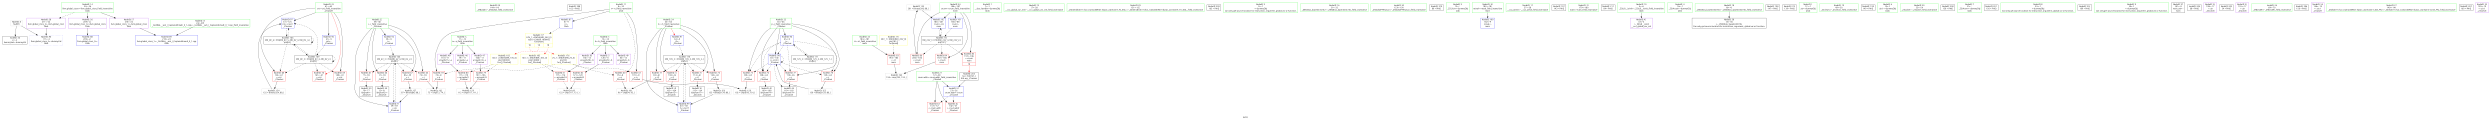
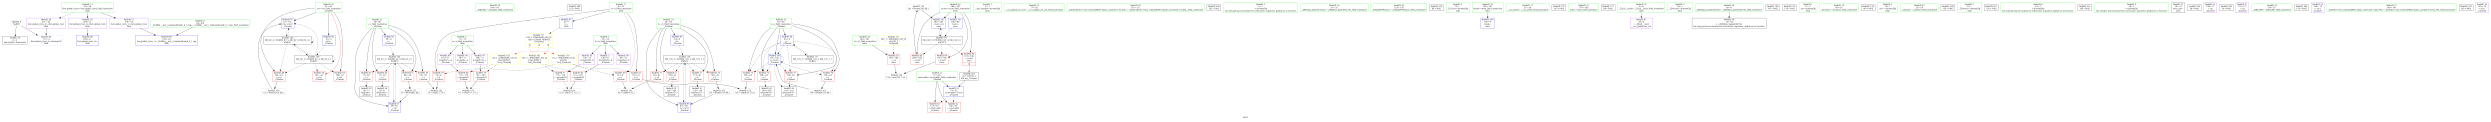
edge "NodeID: 24" -> "NodeID: 95": color red -> black
